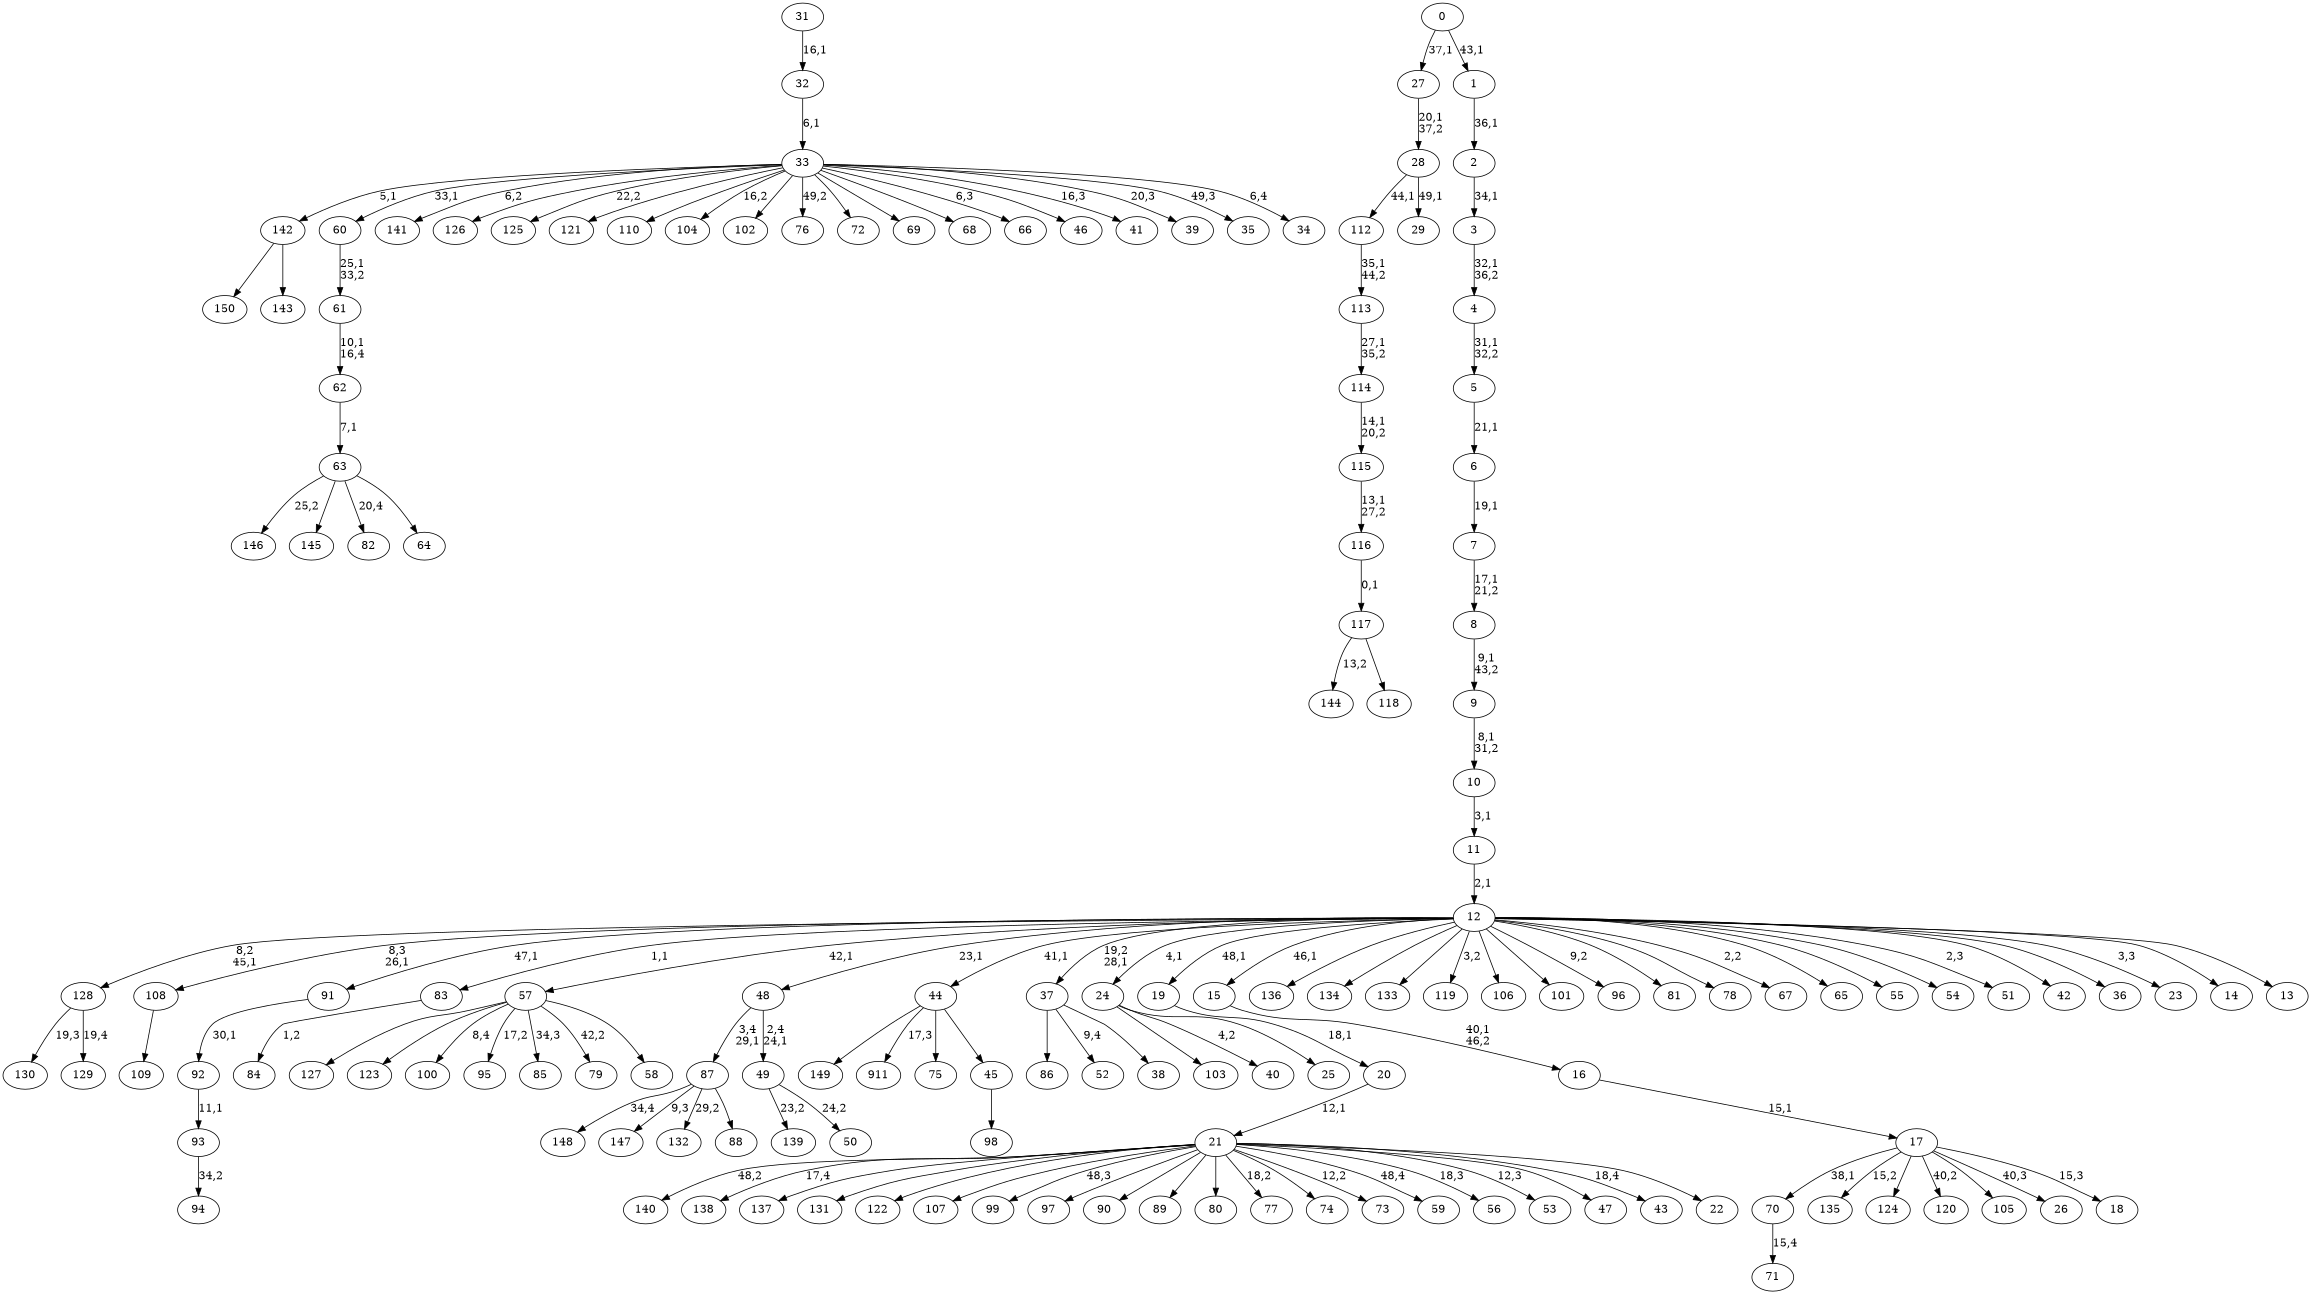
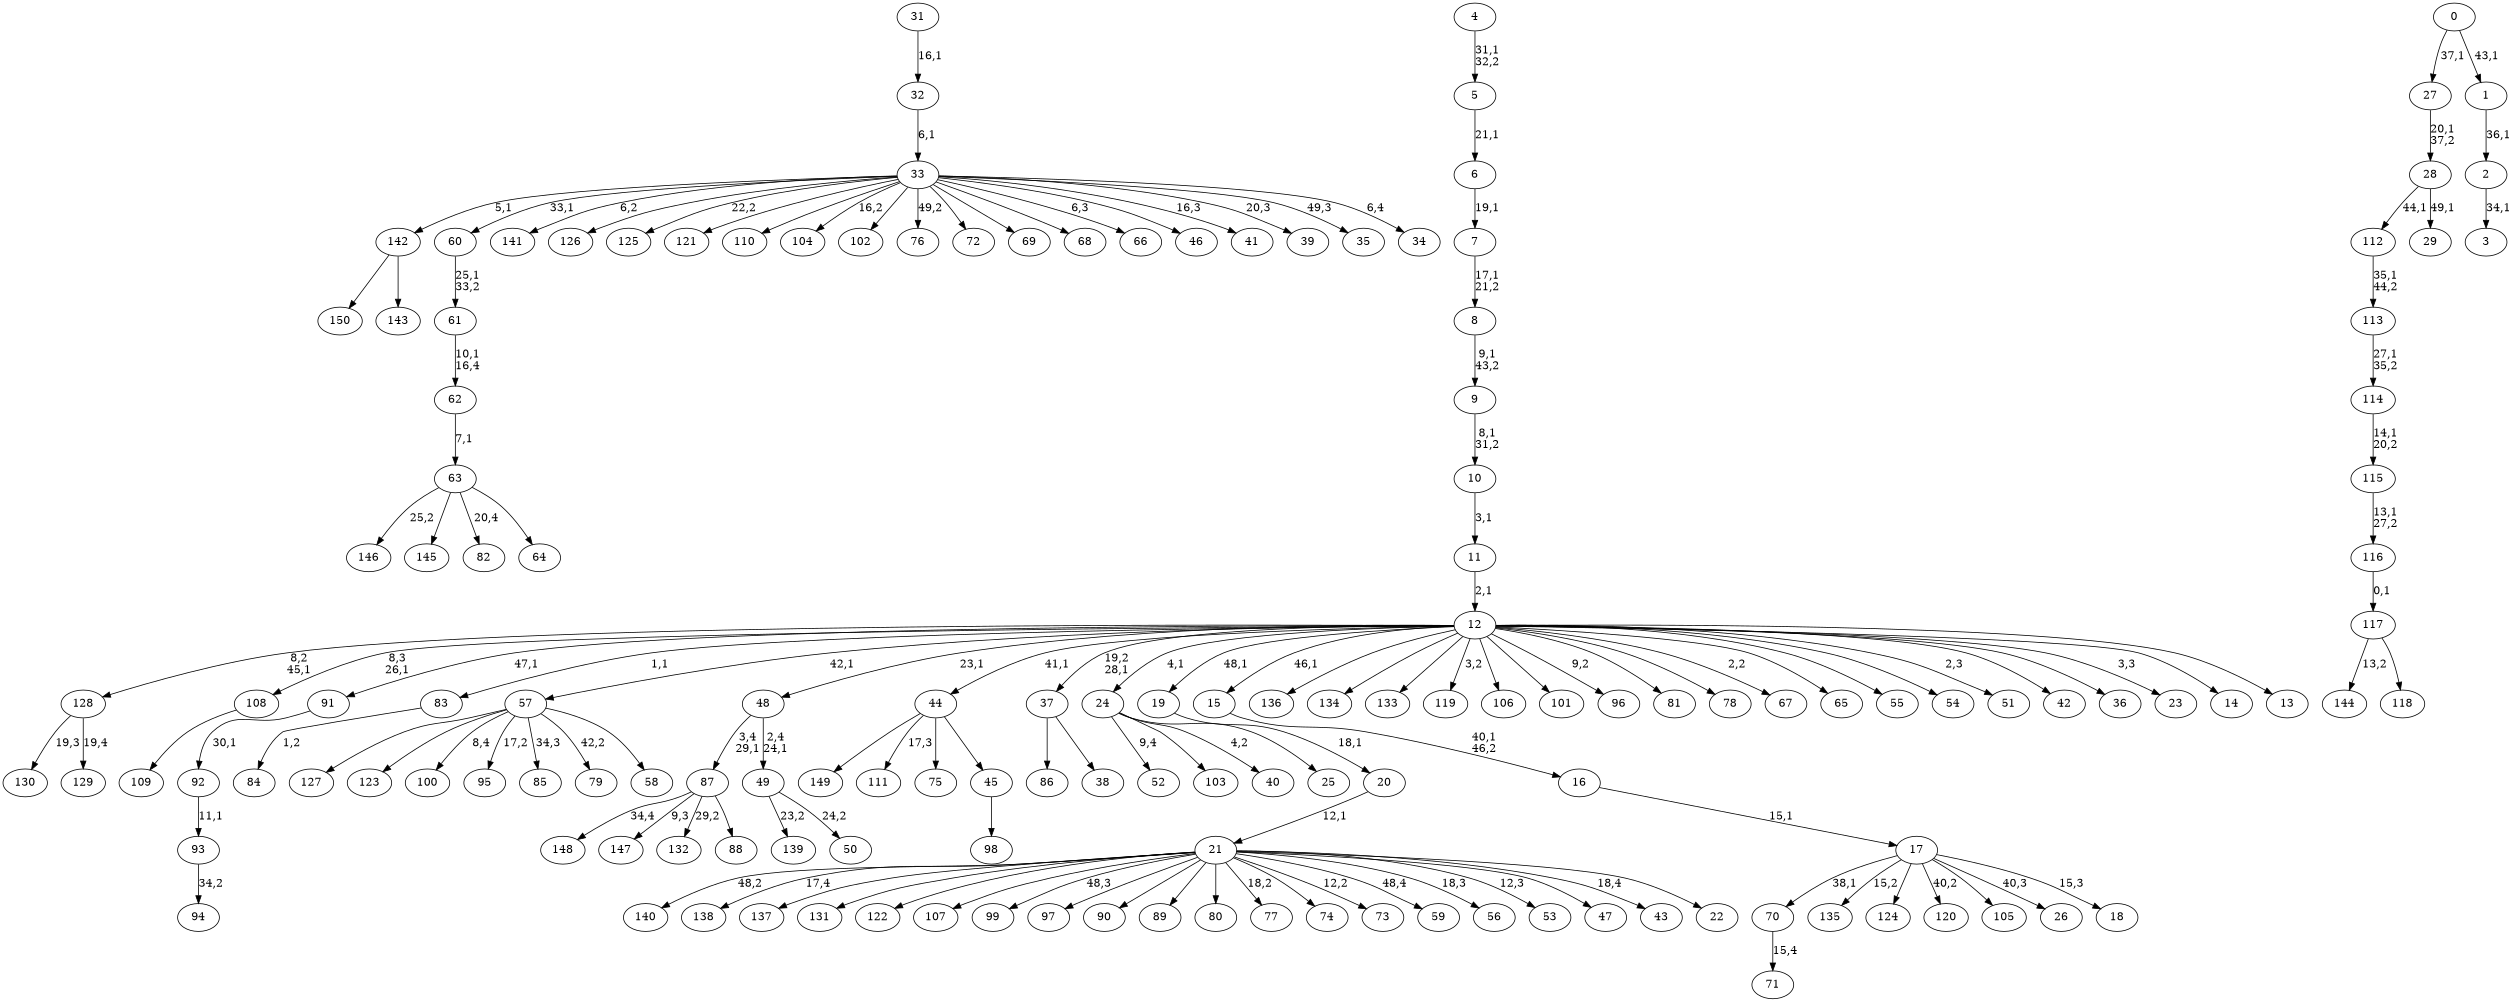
edge "3" -> "4": removed, label "32,1 36,2"
edge "37" -> "52": now "24" -> "52"
node "911": label "911" -> "111"
